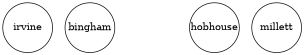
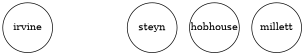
node "bingham": removed
node "steyn": added
